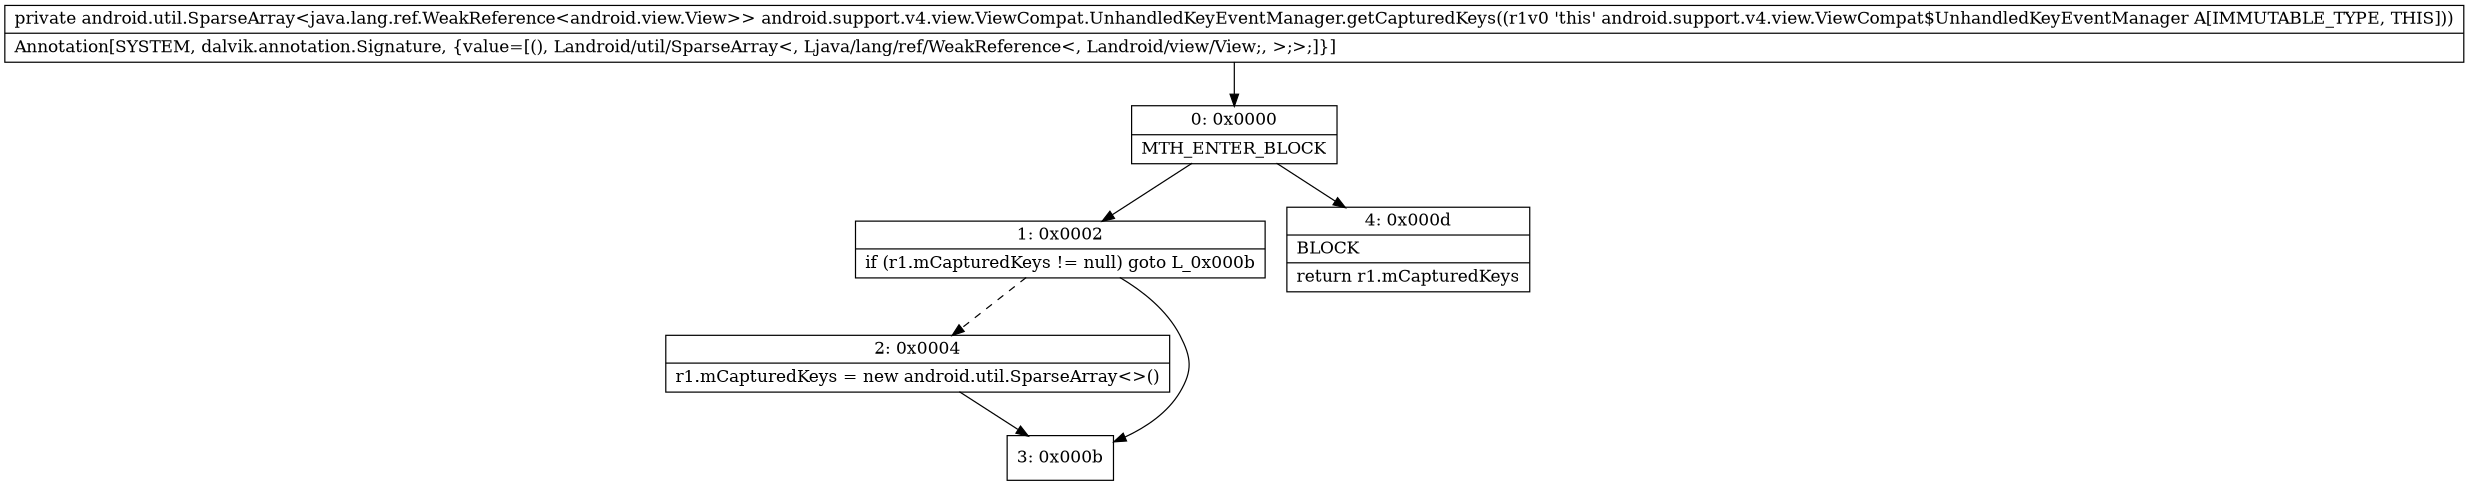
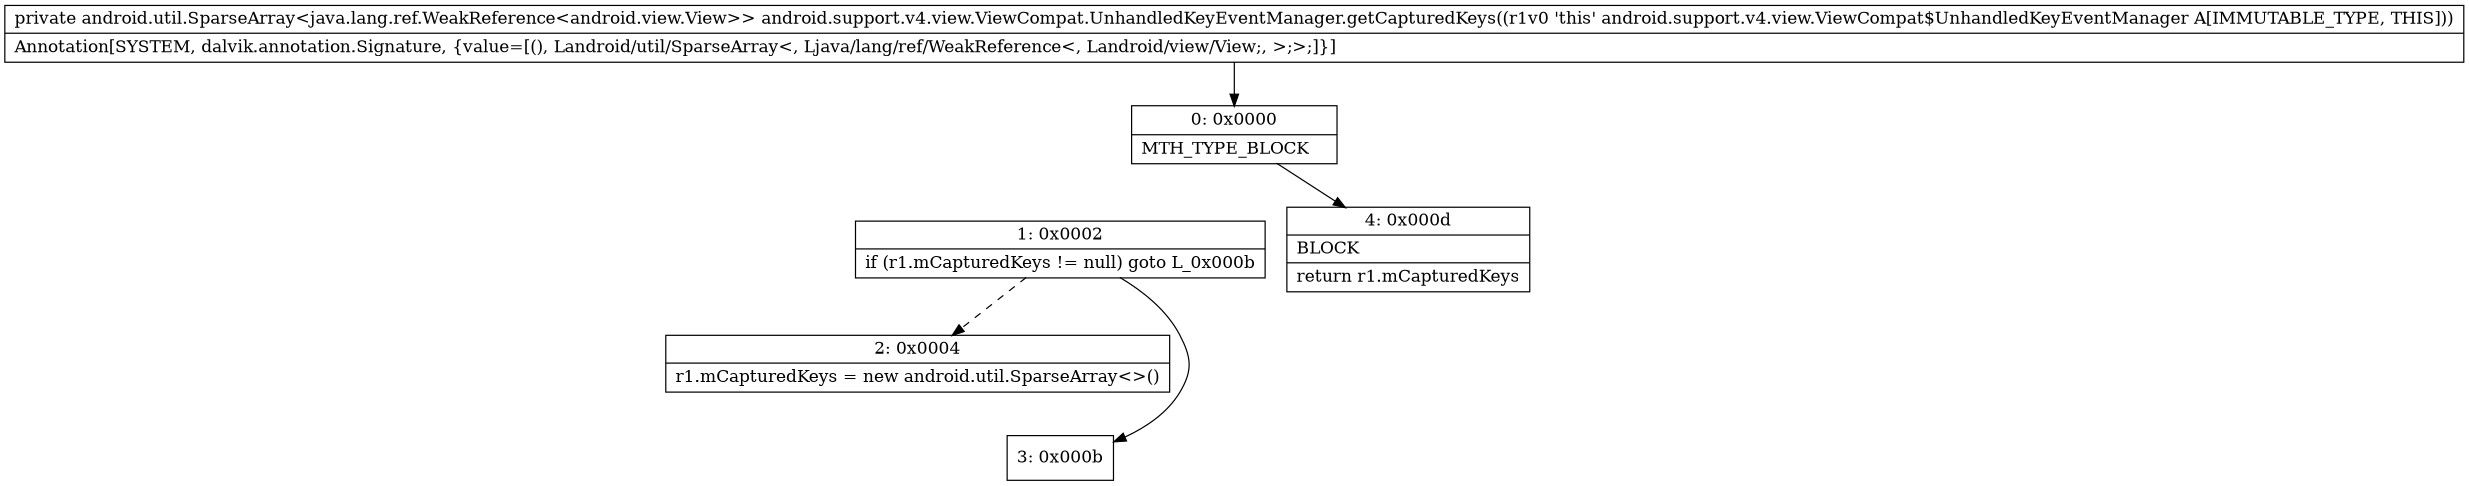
node "0: 0x0000": text "MTH_ENTER_BLOCK" -> "MTH_TYPE_BLOCK"
edge "0: 0x0000" -> "1: 0x0002": removed
edge "2: 0x0004" -> "3: 0x000b": removed
